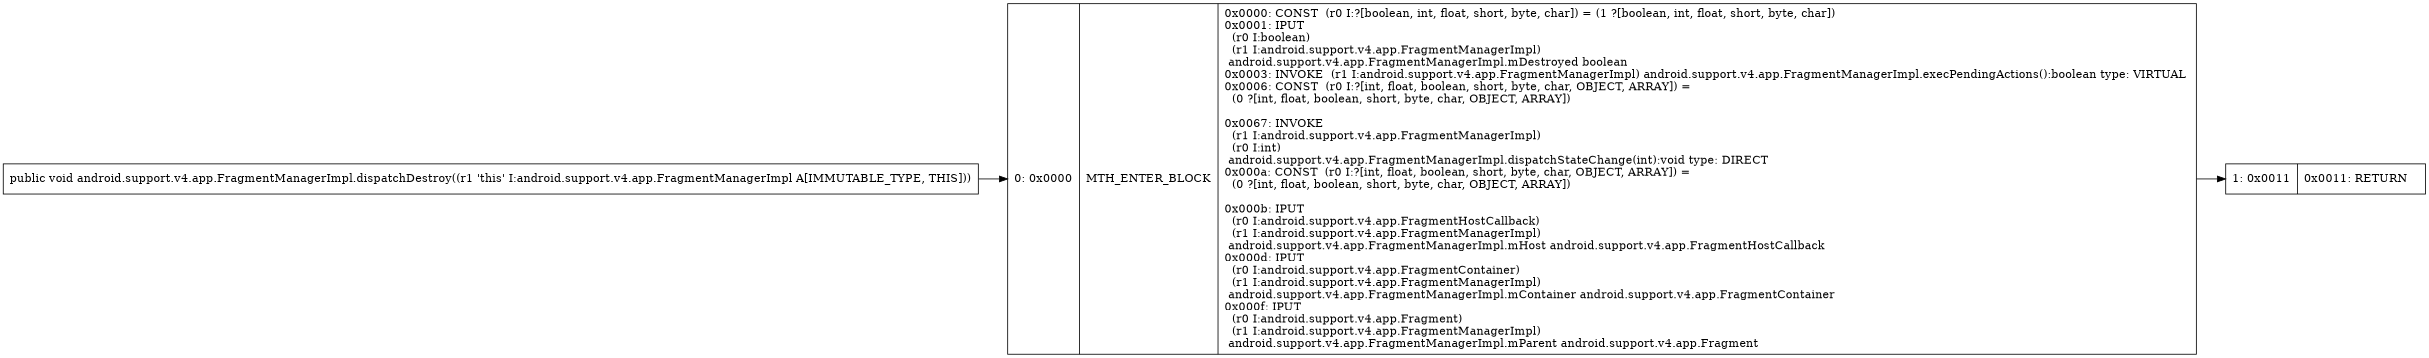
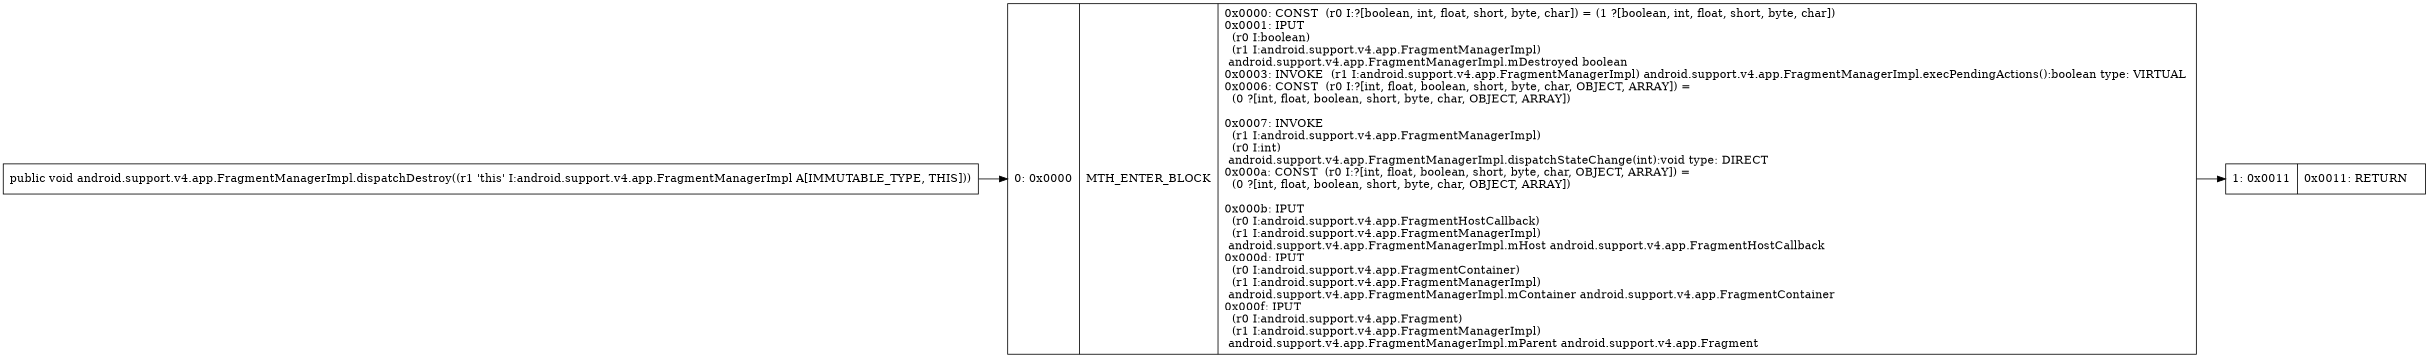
node "0: 0x0000": text "0x0067: INVOKE" -> "0x0007: INVOKE"
